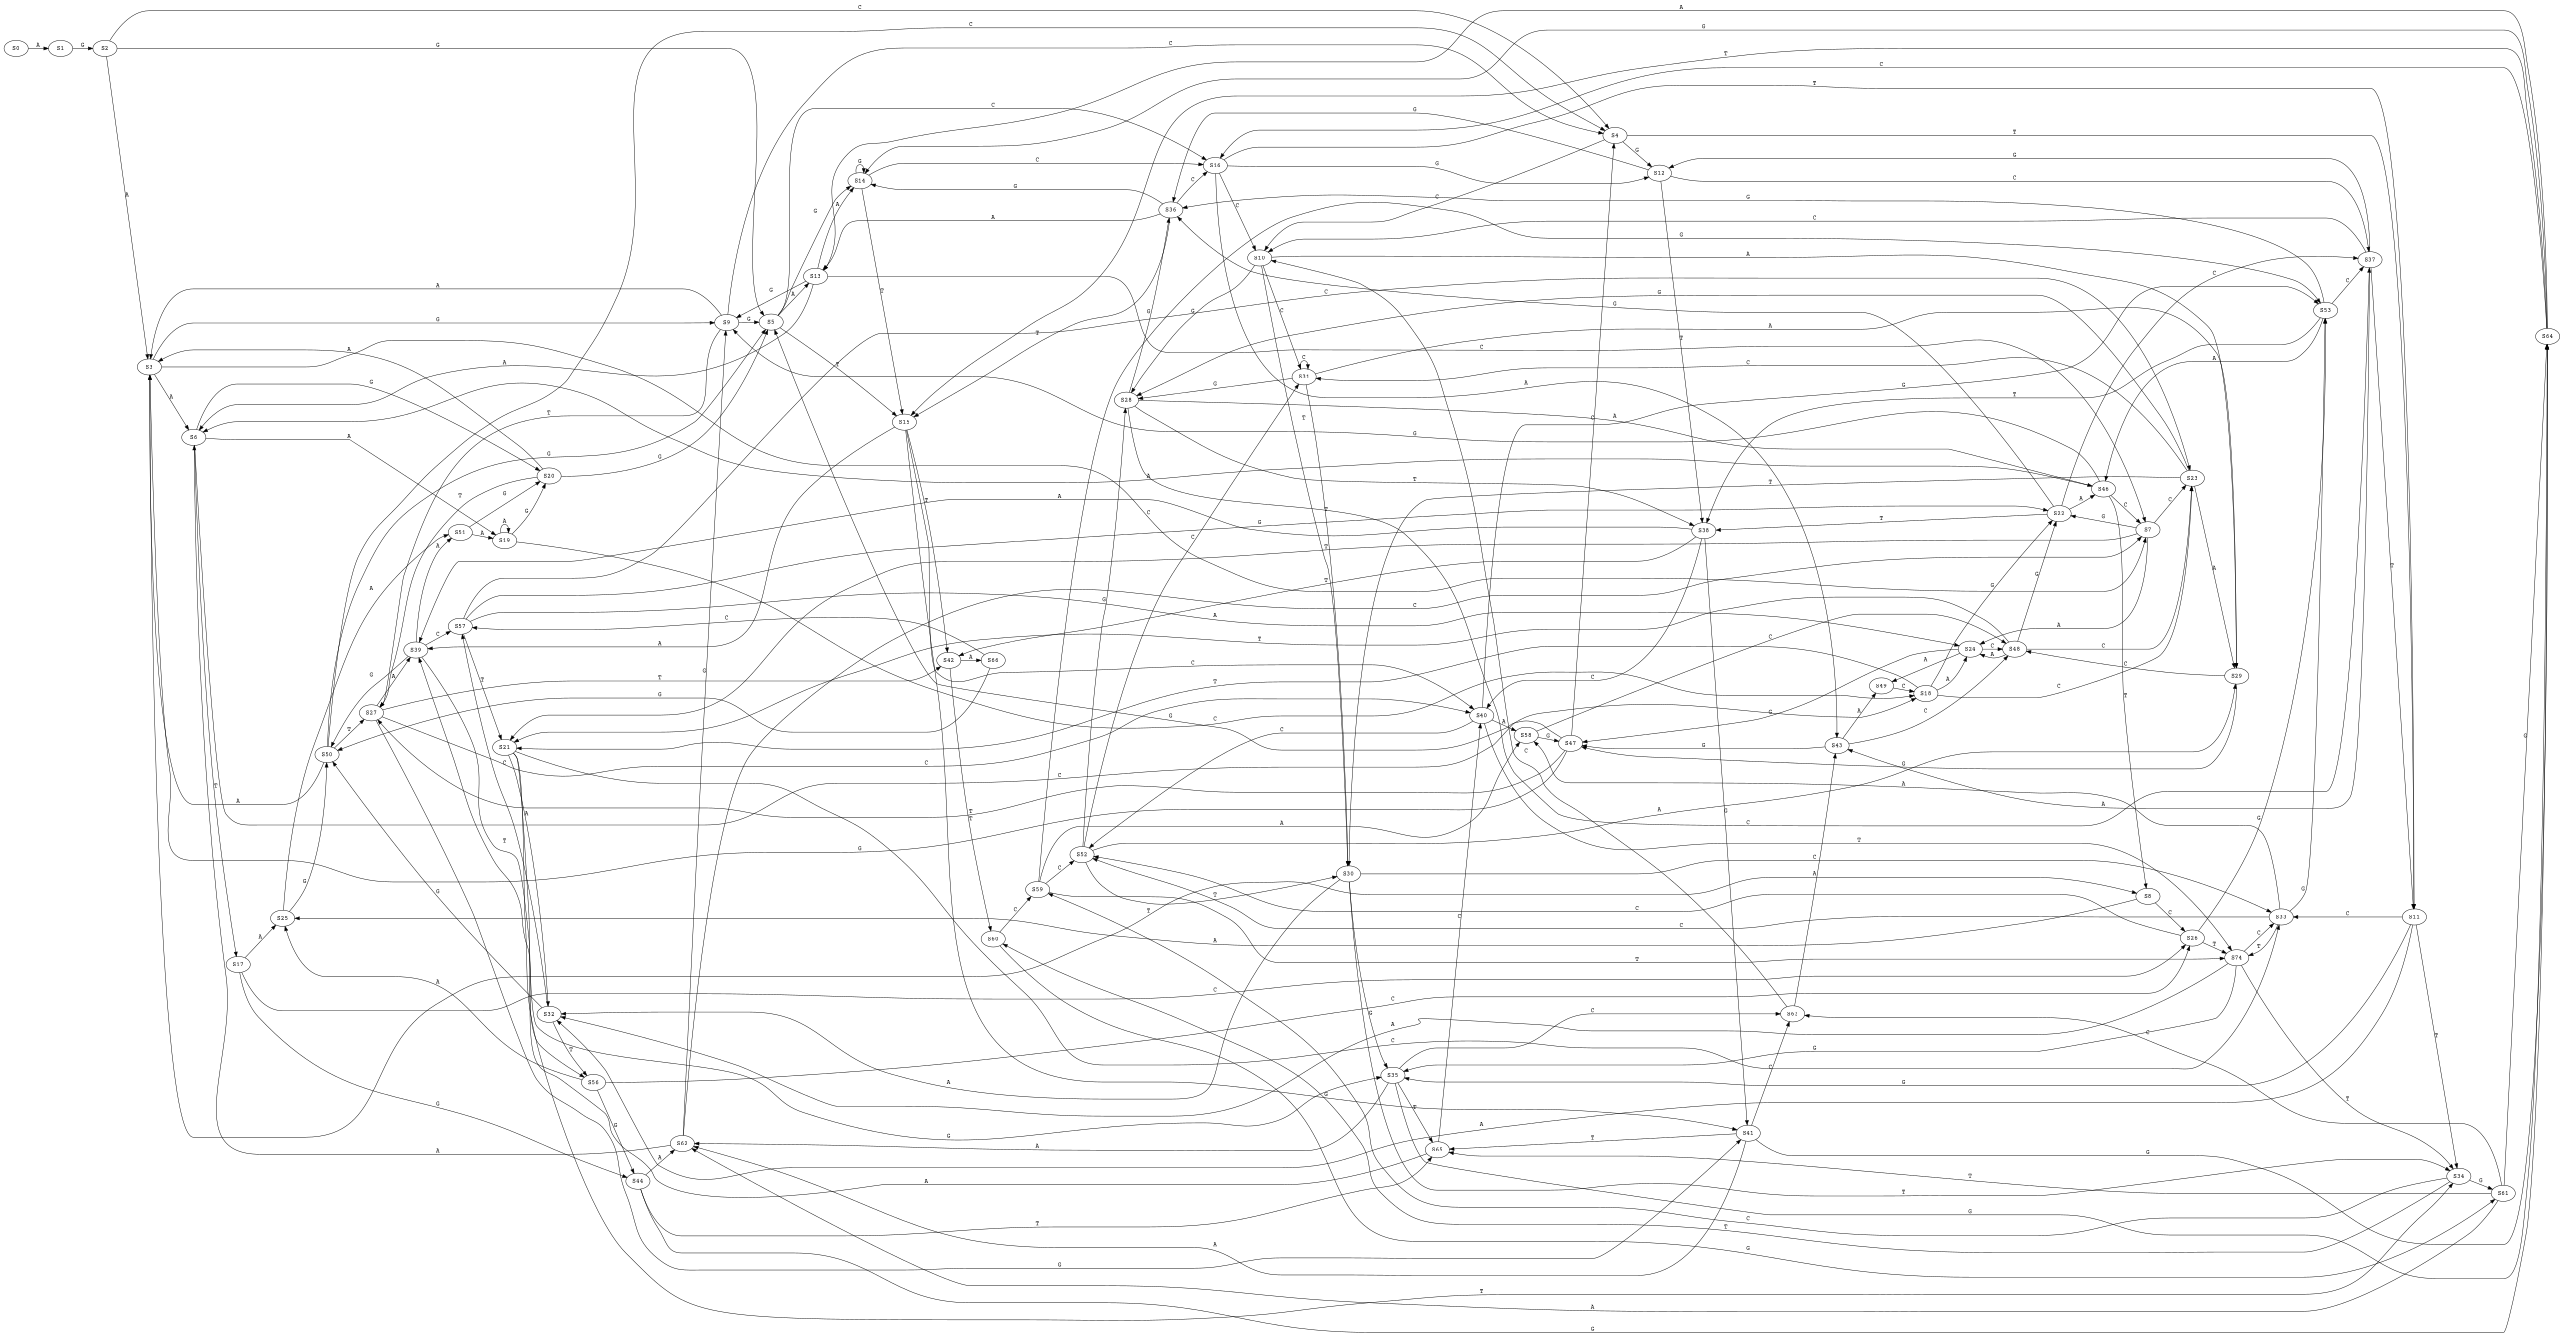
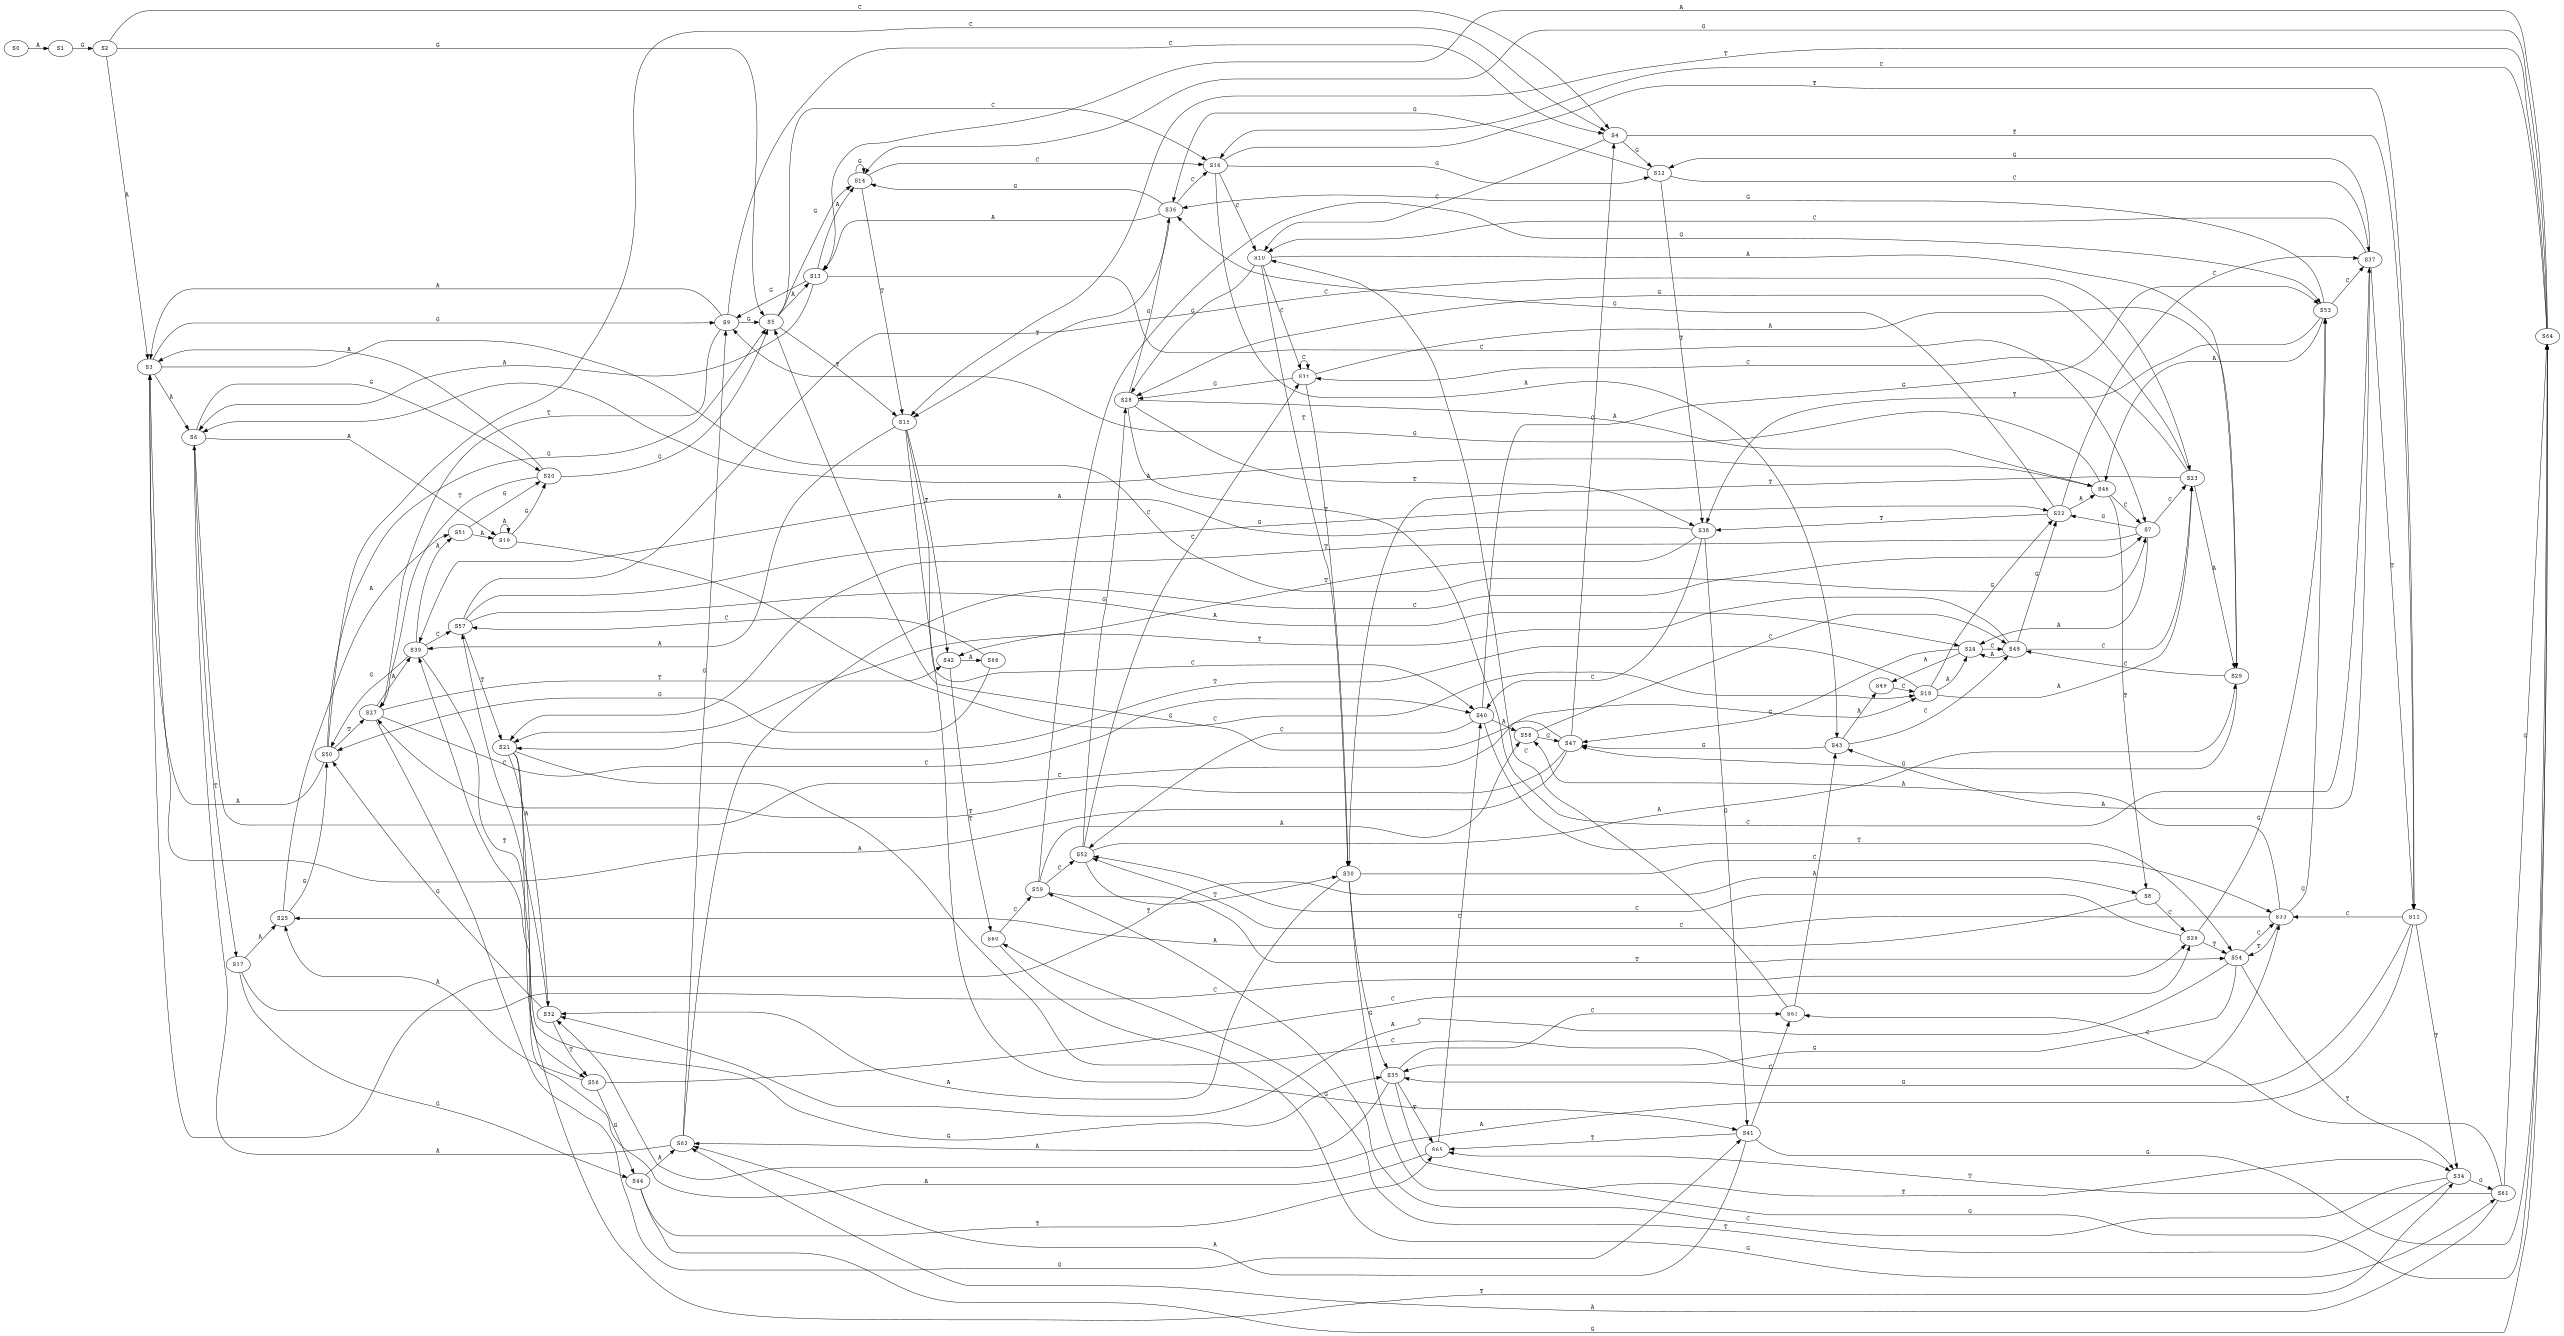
edge "S18" -> "S23": label "C" -> "A"
edge "S47" -> "S3": label "G" -> "A"
node "S74": label "S74" -> "S54"
